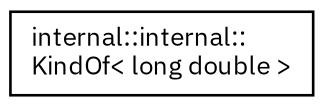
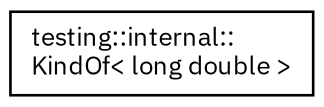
node "internal::internal:: KindOf< long double >": label "internal::internal:: KindOf< long double >" -> "testing::internal:: KindOf< long double >"
